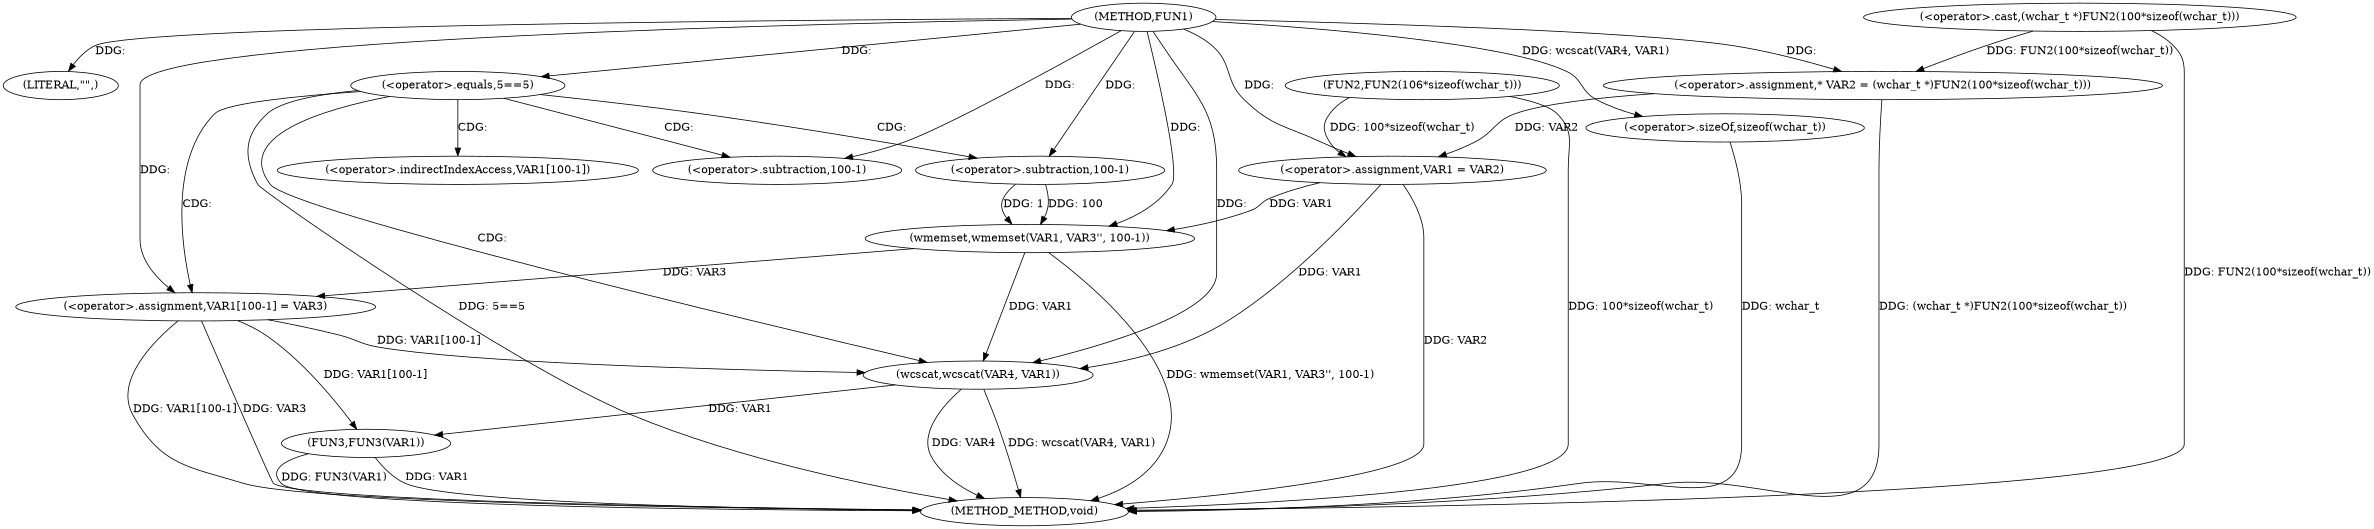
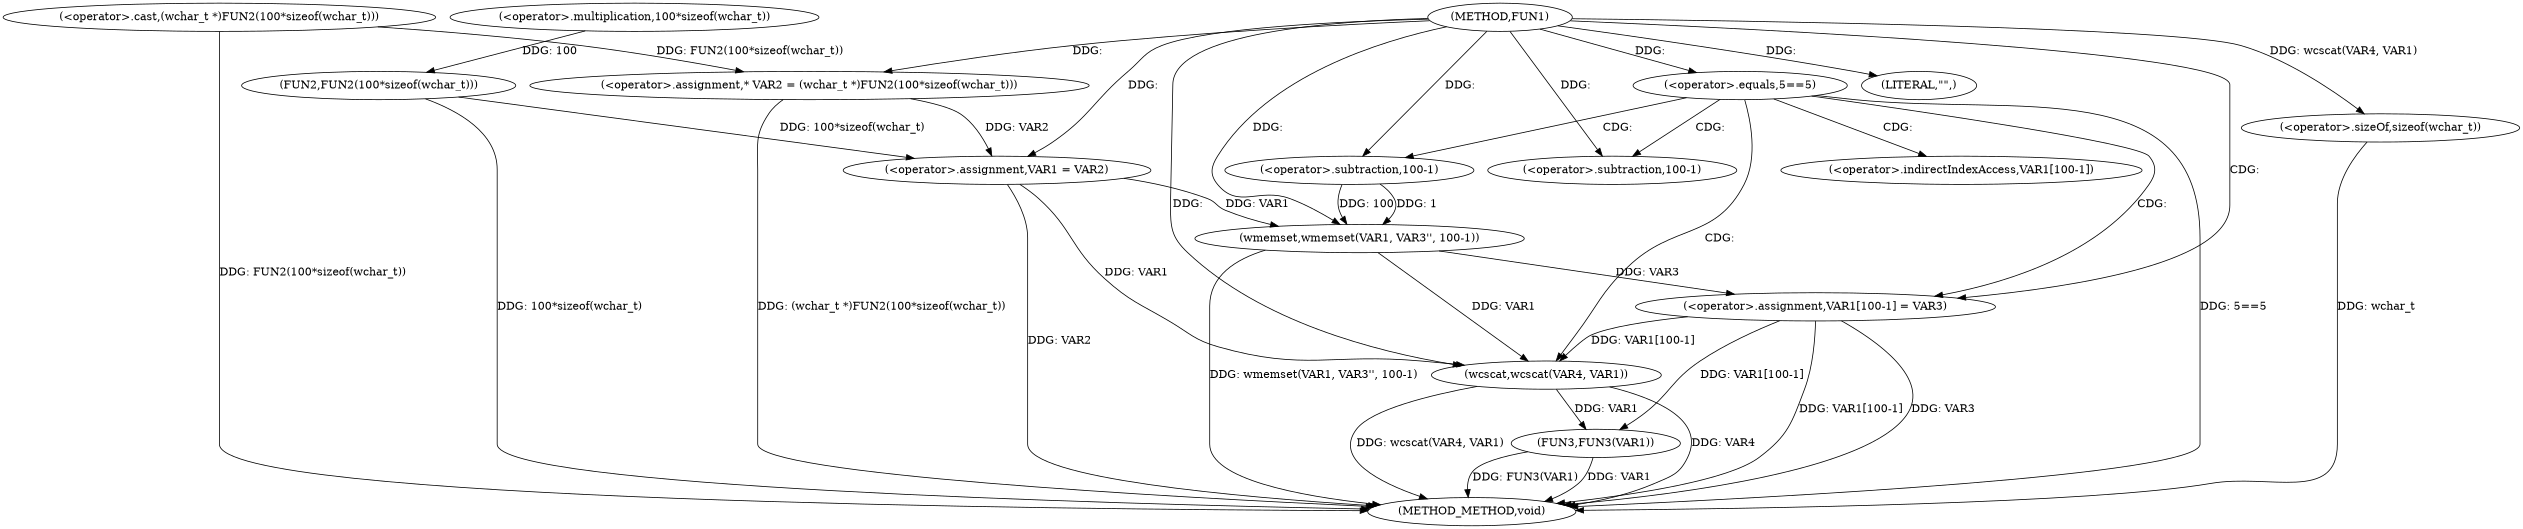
node "(<operator>.multiplication,100*sizeof(wchar_t))": added
node "(FUN2,FUN2(106*sizeof(wchar_t)))": label "(FUN2,FUN2(106*sizeof(wchar_t)))" -> "(FUN2,FUN2(100*sizeof(wchar_t)))"
edge "(METHOD,FUN1)" -> "(<operator>.assignment,VAR1[100-1] = VAR3)": label "DDG: " -> "CDG: "
